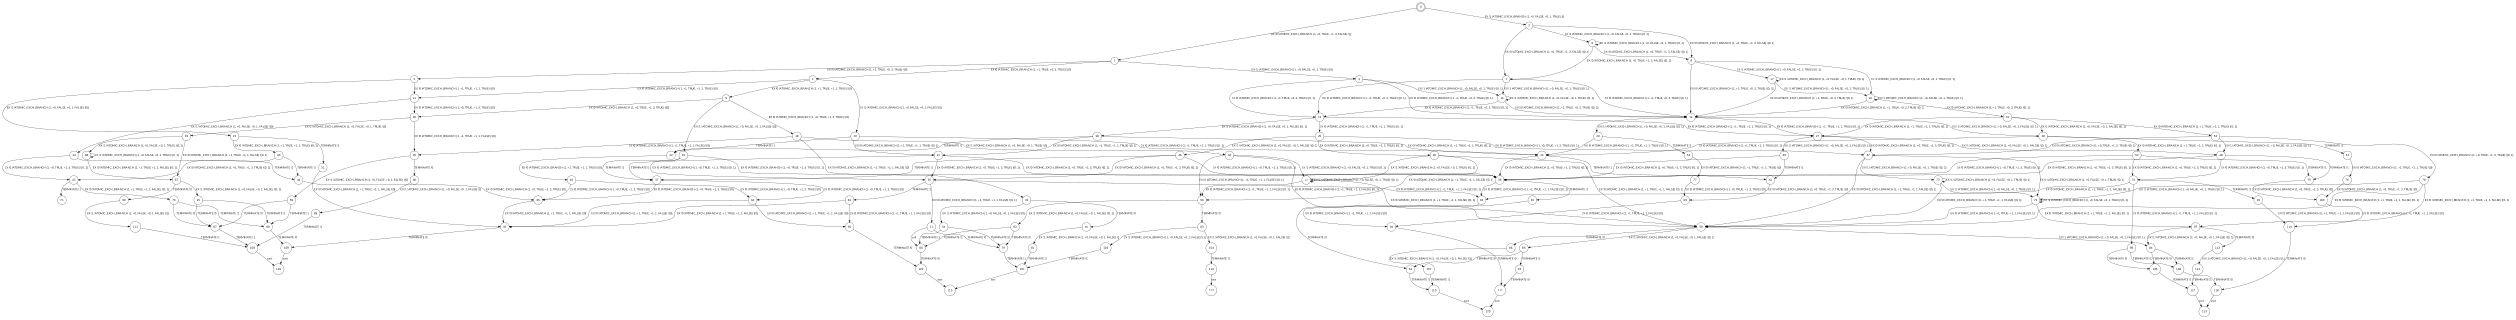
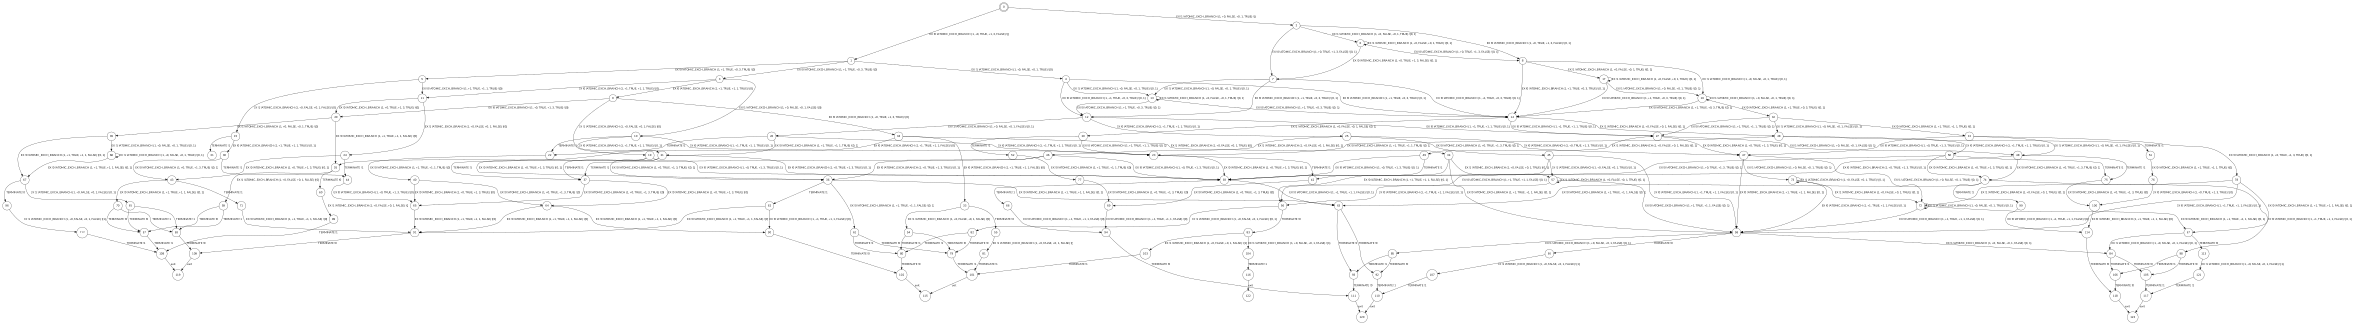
edge "31" -> "91": now "71" -> "91"
edge "61" -> "80": label "exit" -> "TERMINATE !1"
edge "63" -> "93": added, label "TERMINATE !1"
